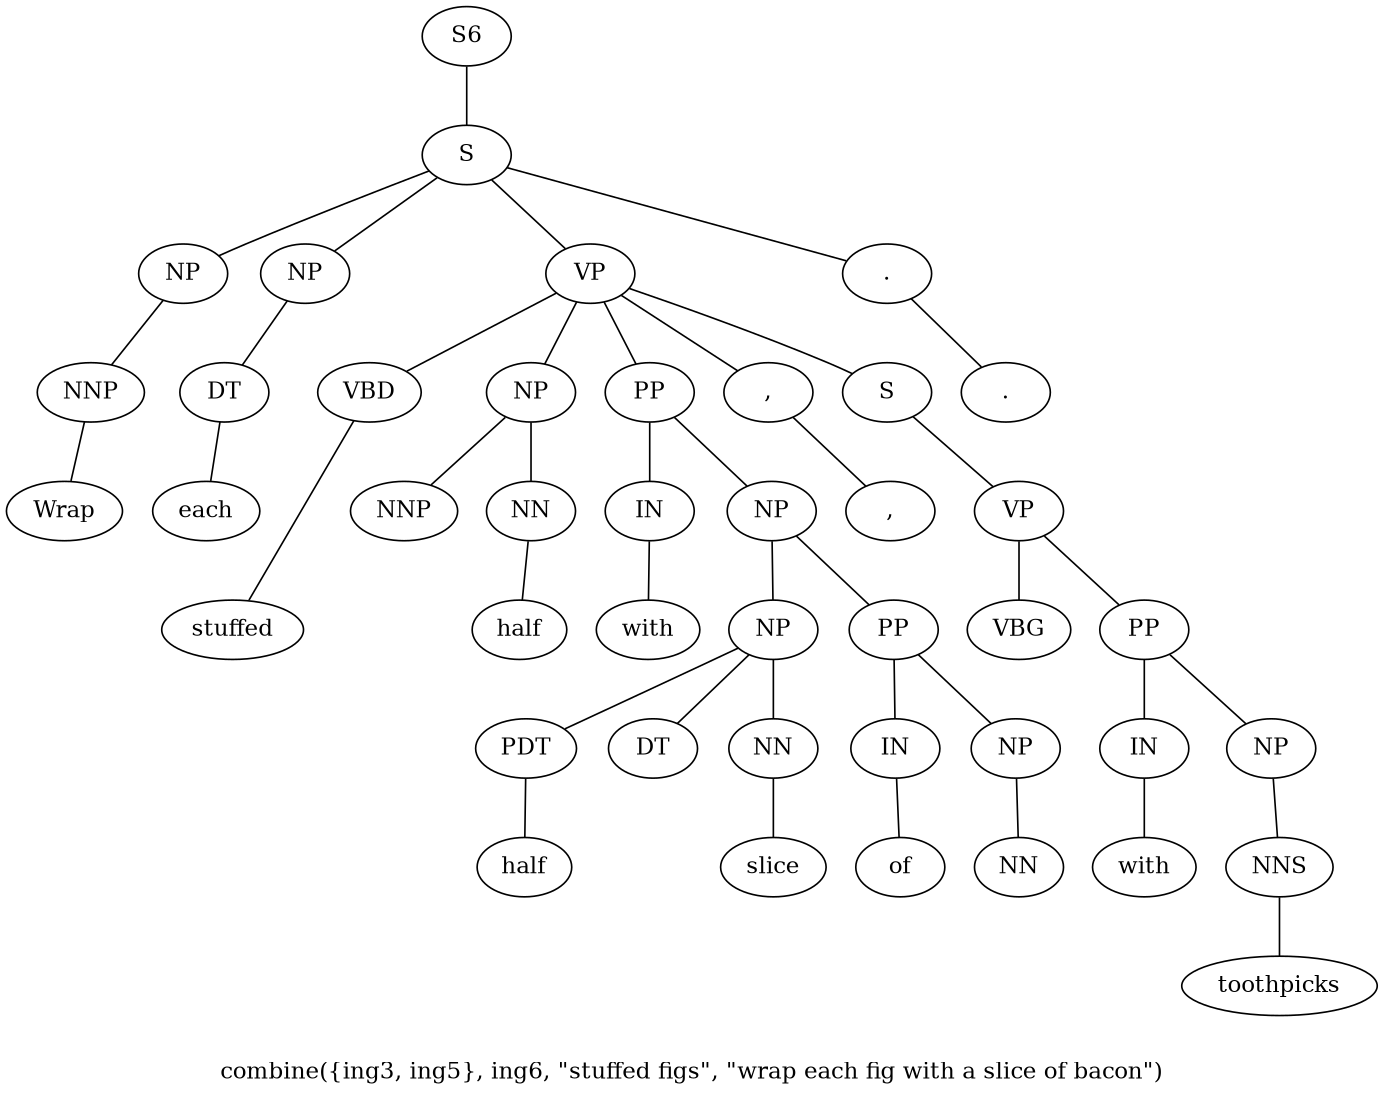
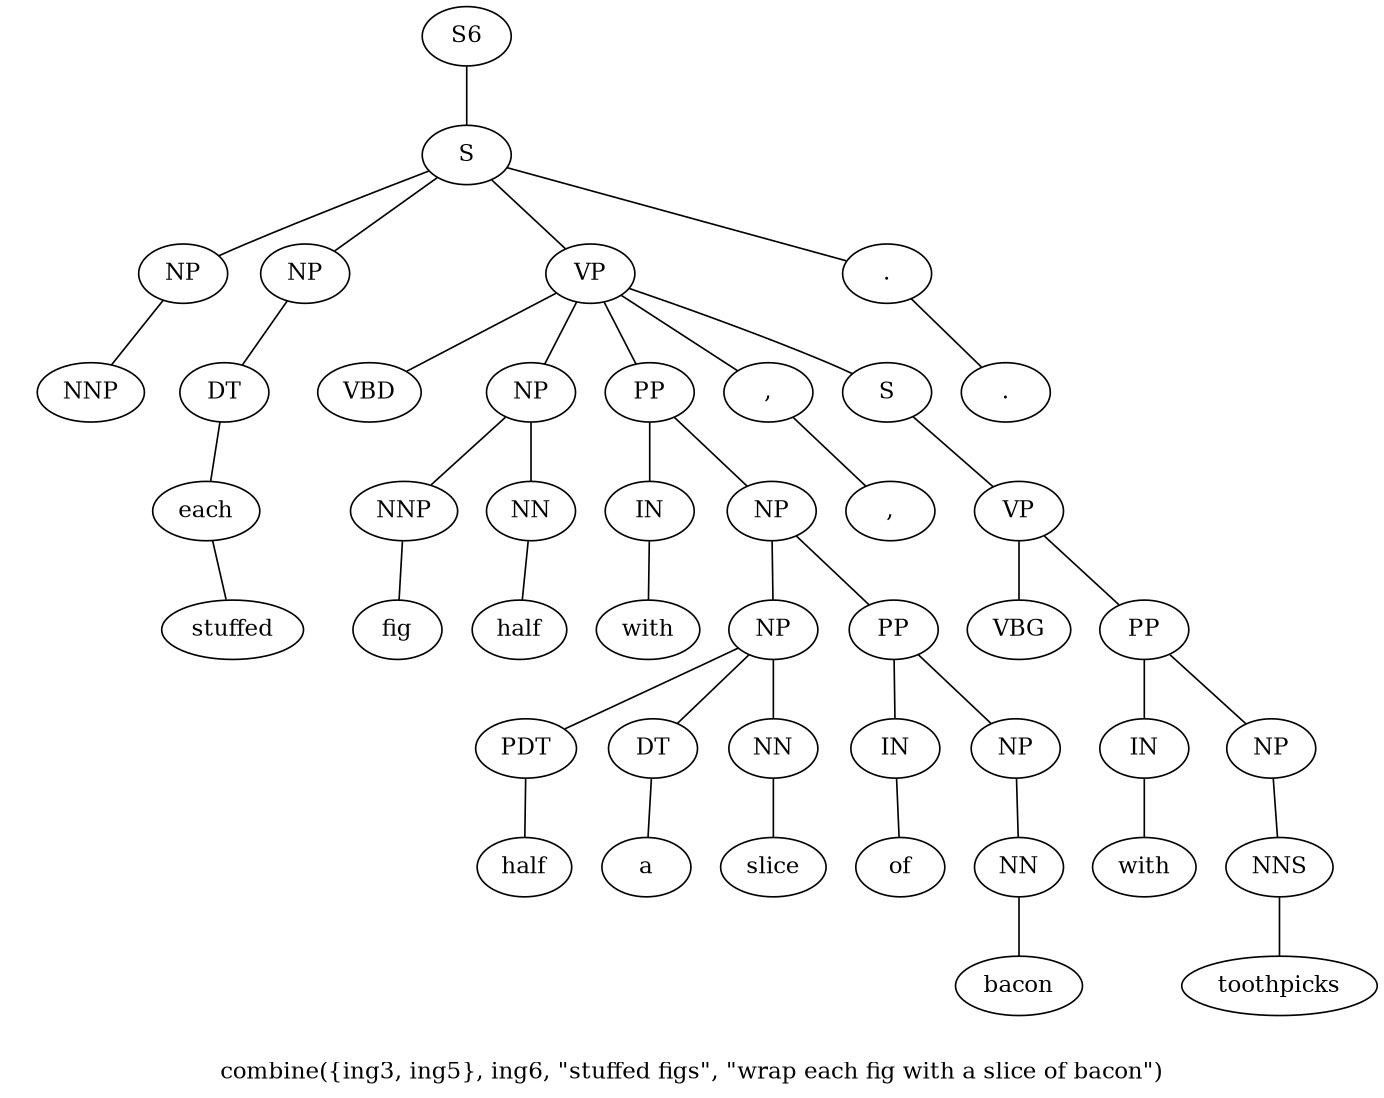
edge "VBD" -- "stuffed": now "each" -- "stuffed"
node "Wrap": removed
node "fig": added
node "a": added
node "bacon": added
